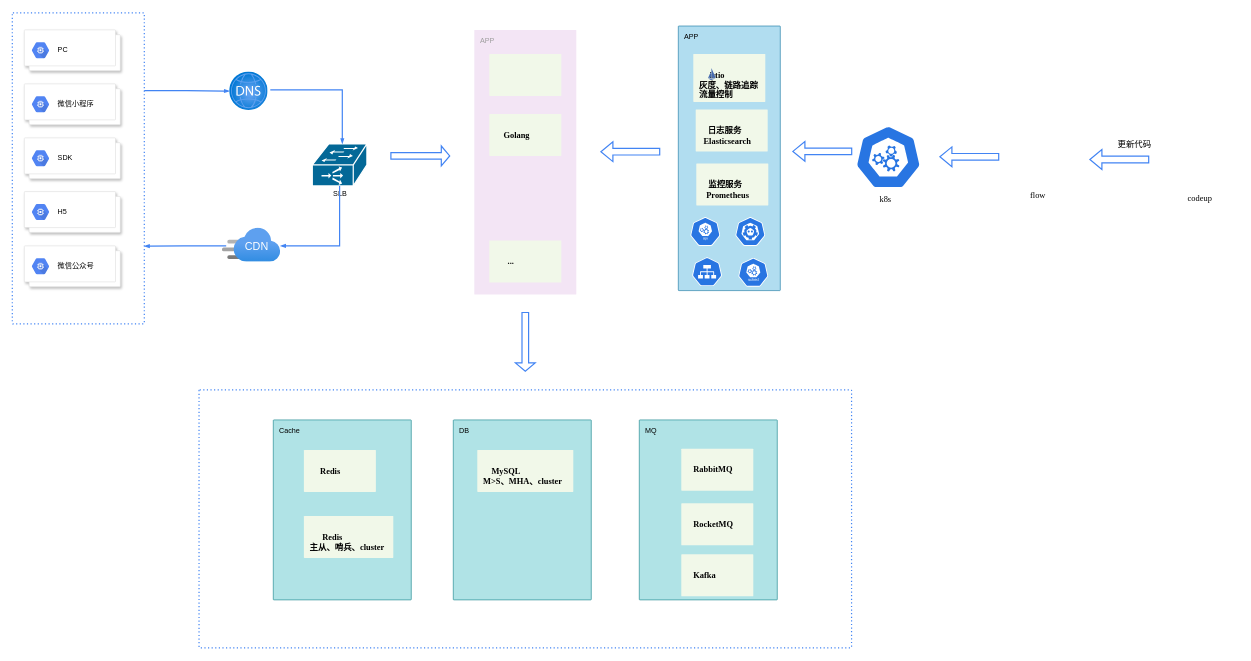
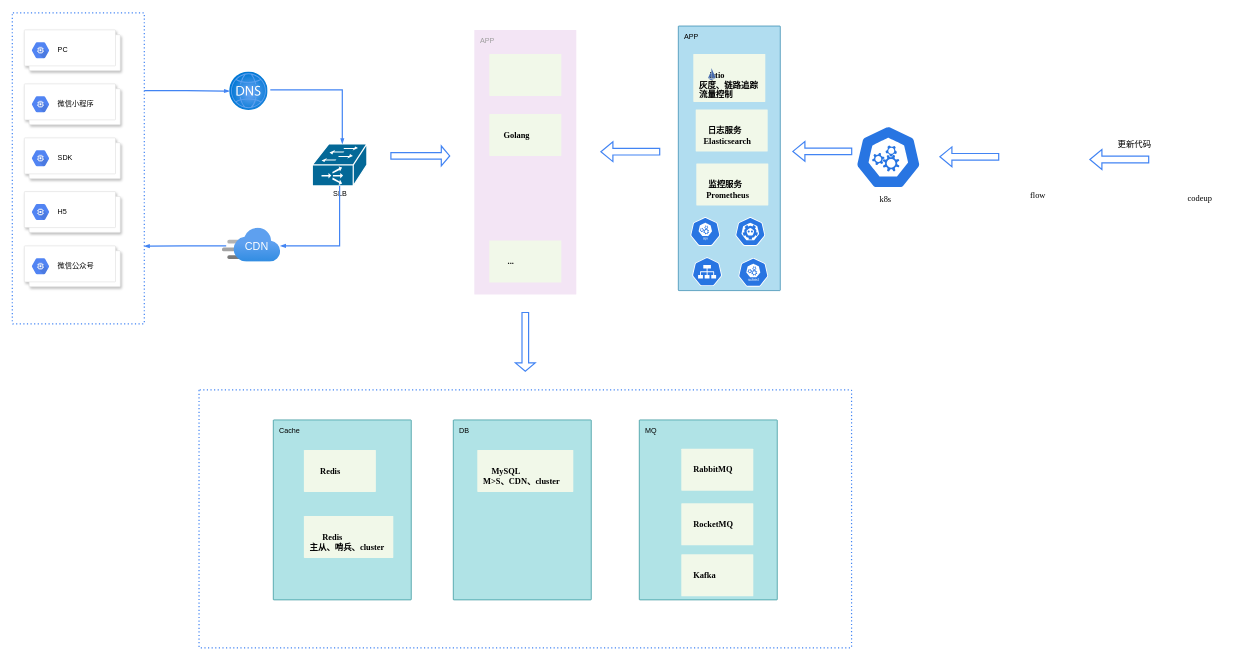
node "MySQL M>S、MHA、cluster": label "MySQL M>S、MHA、cluster" -> "MySQL M>S、CDN、cluster"
